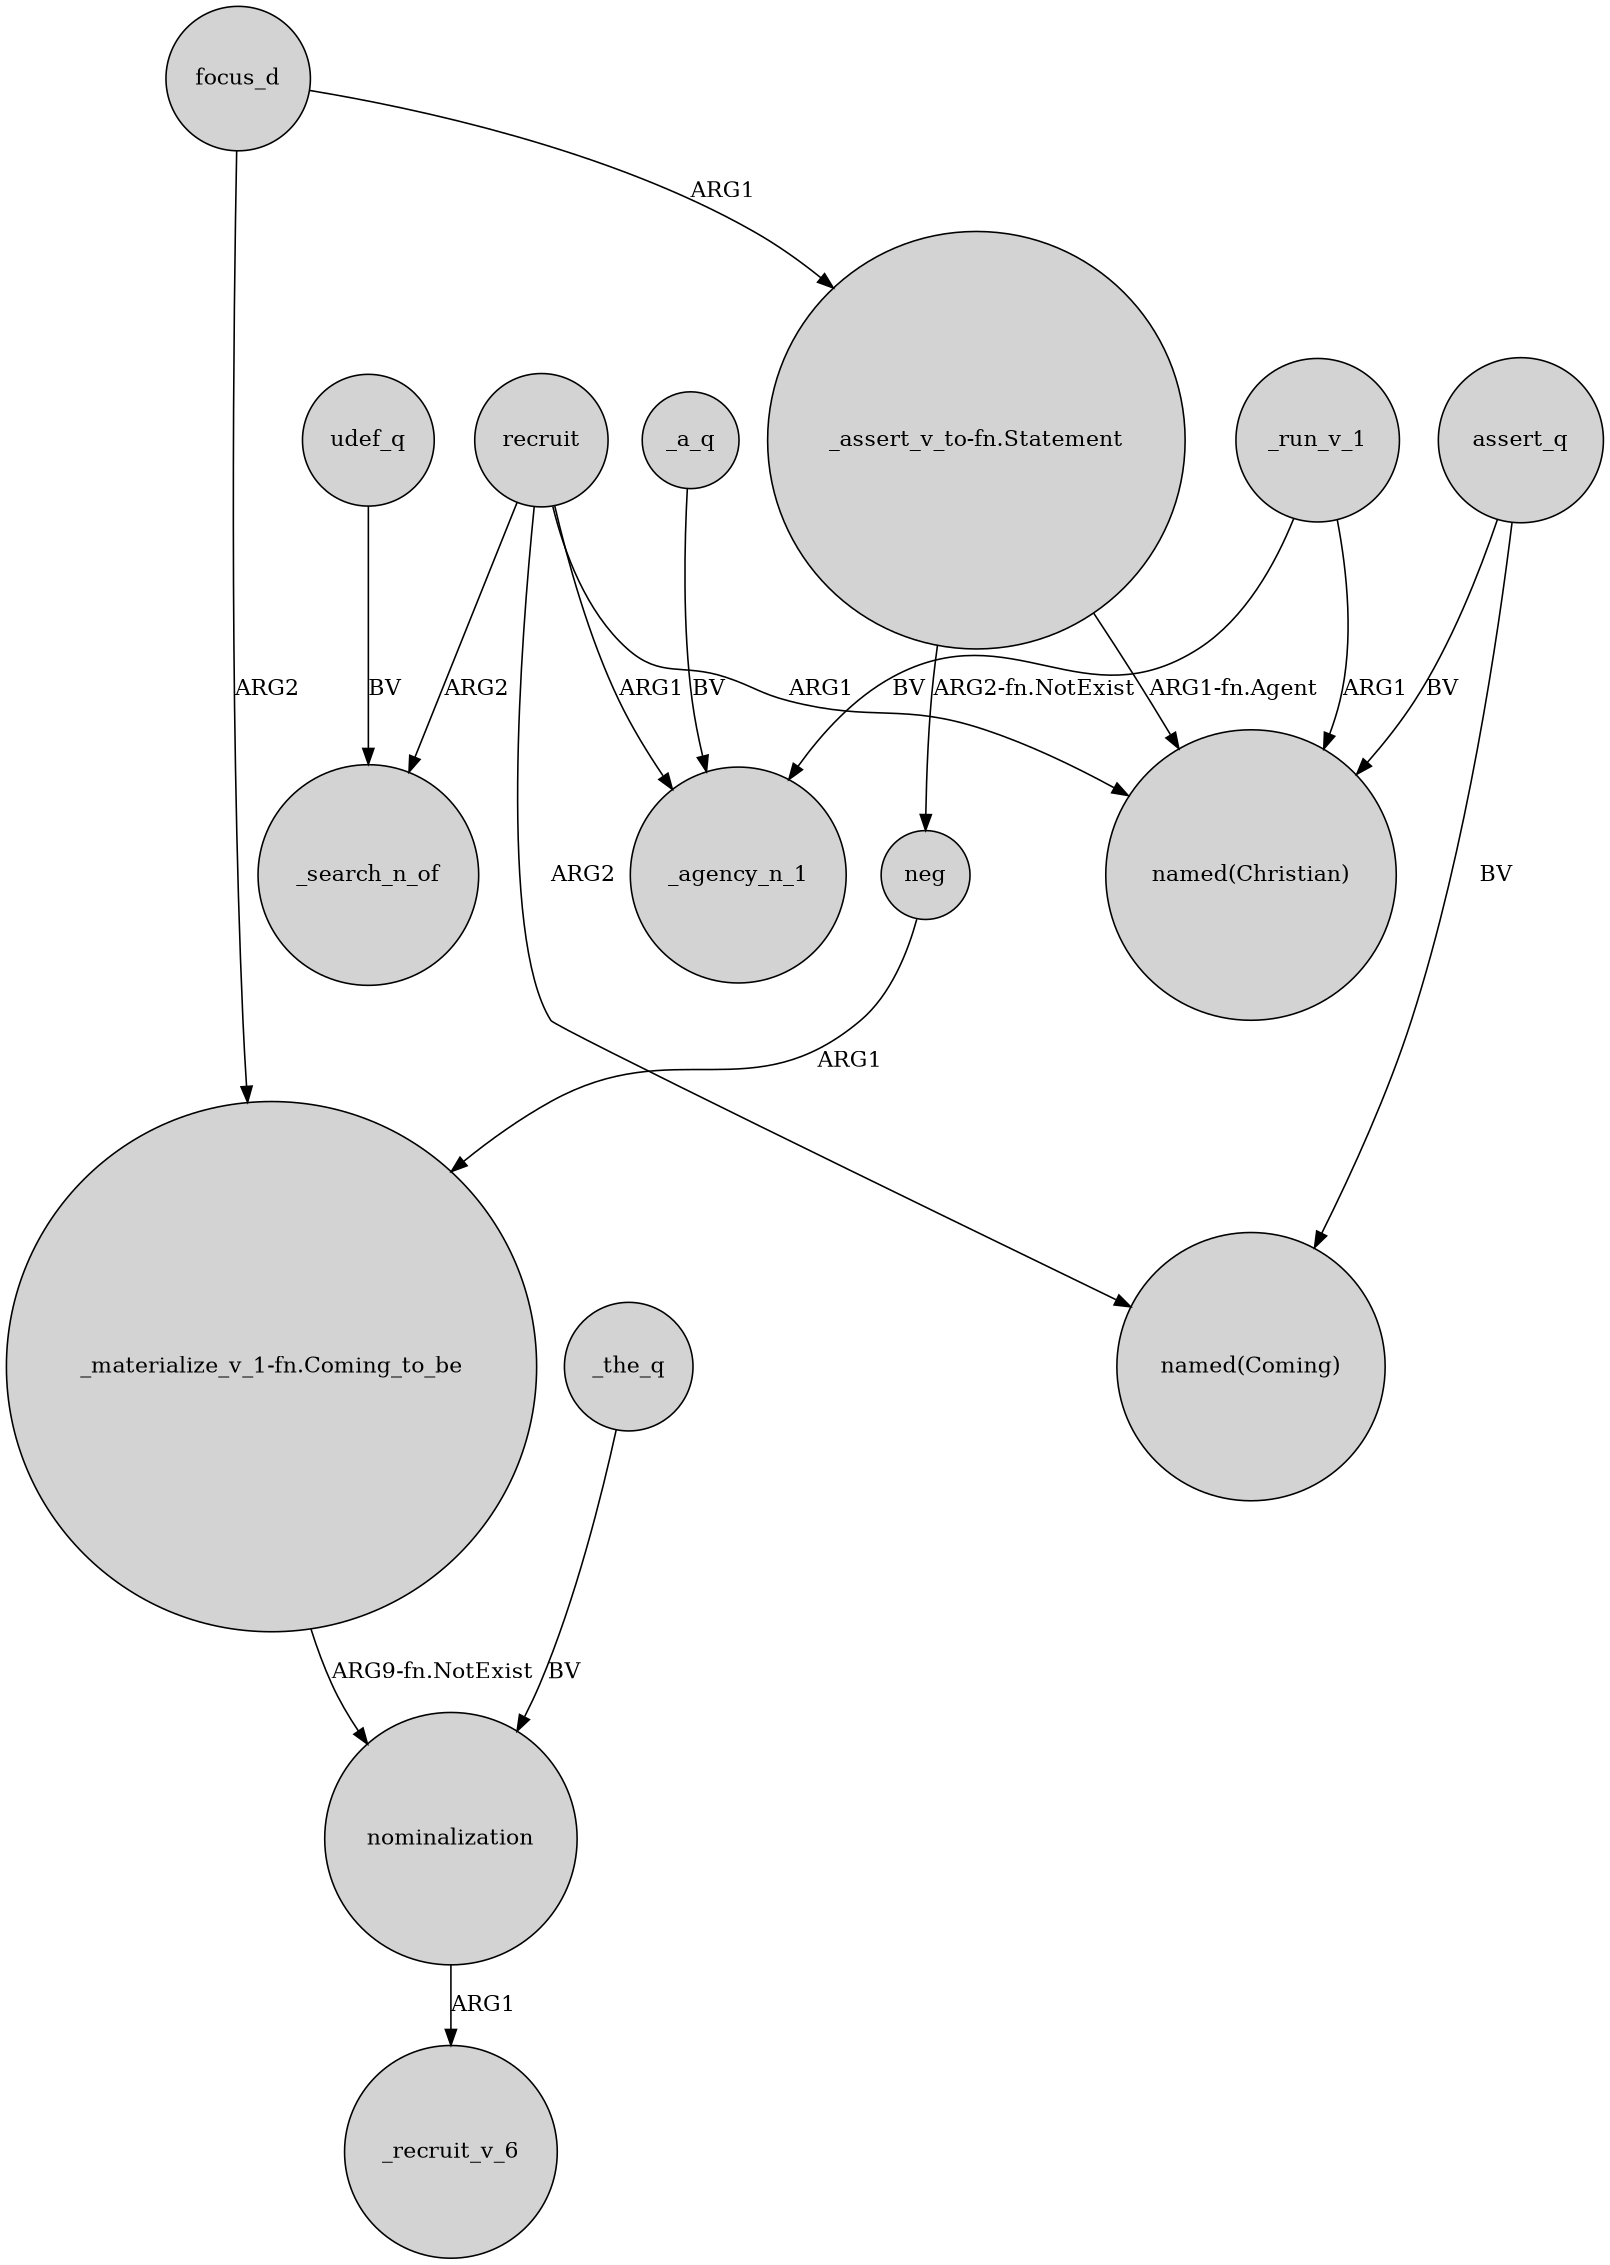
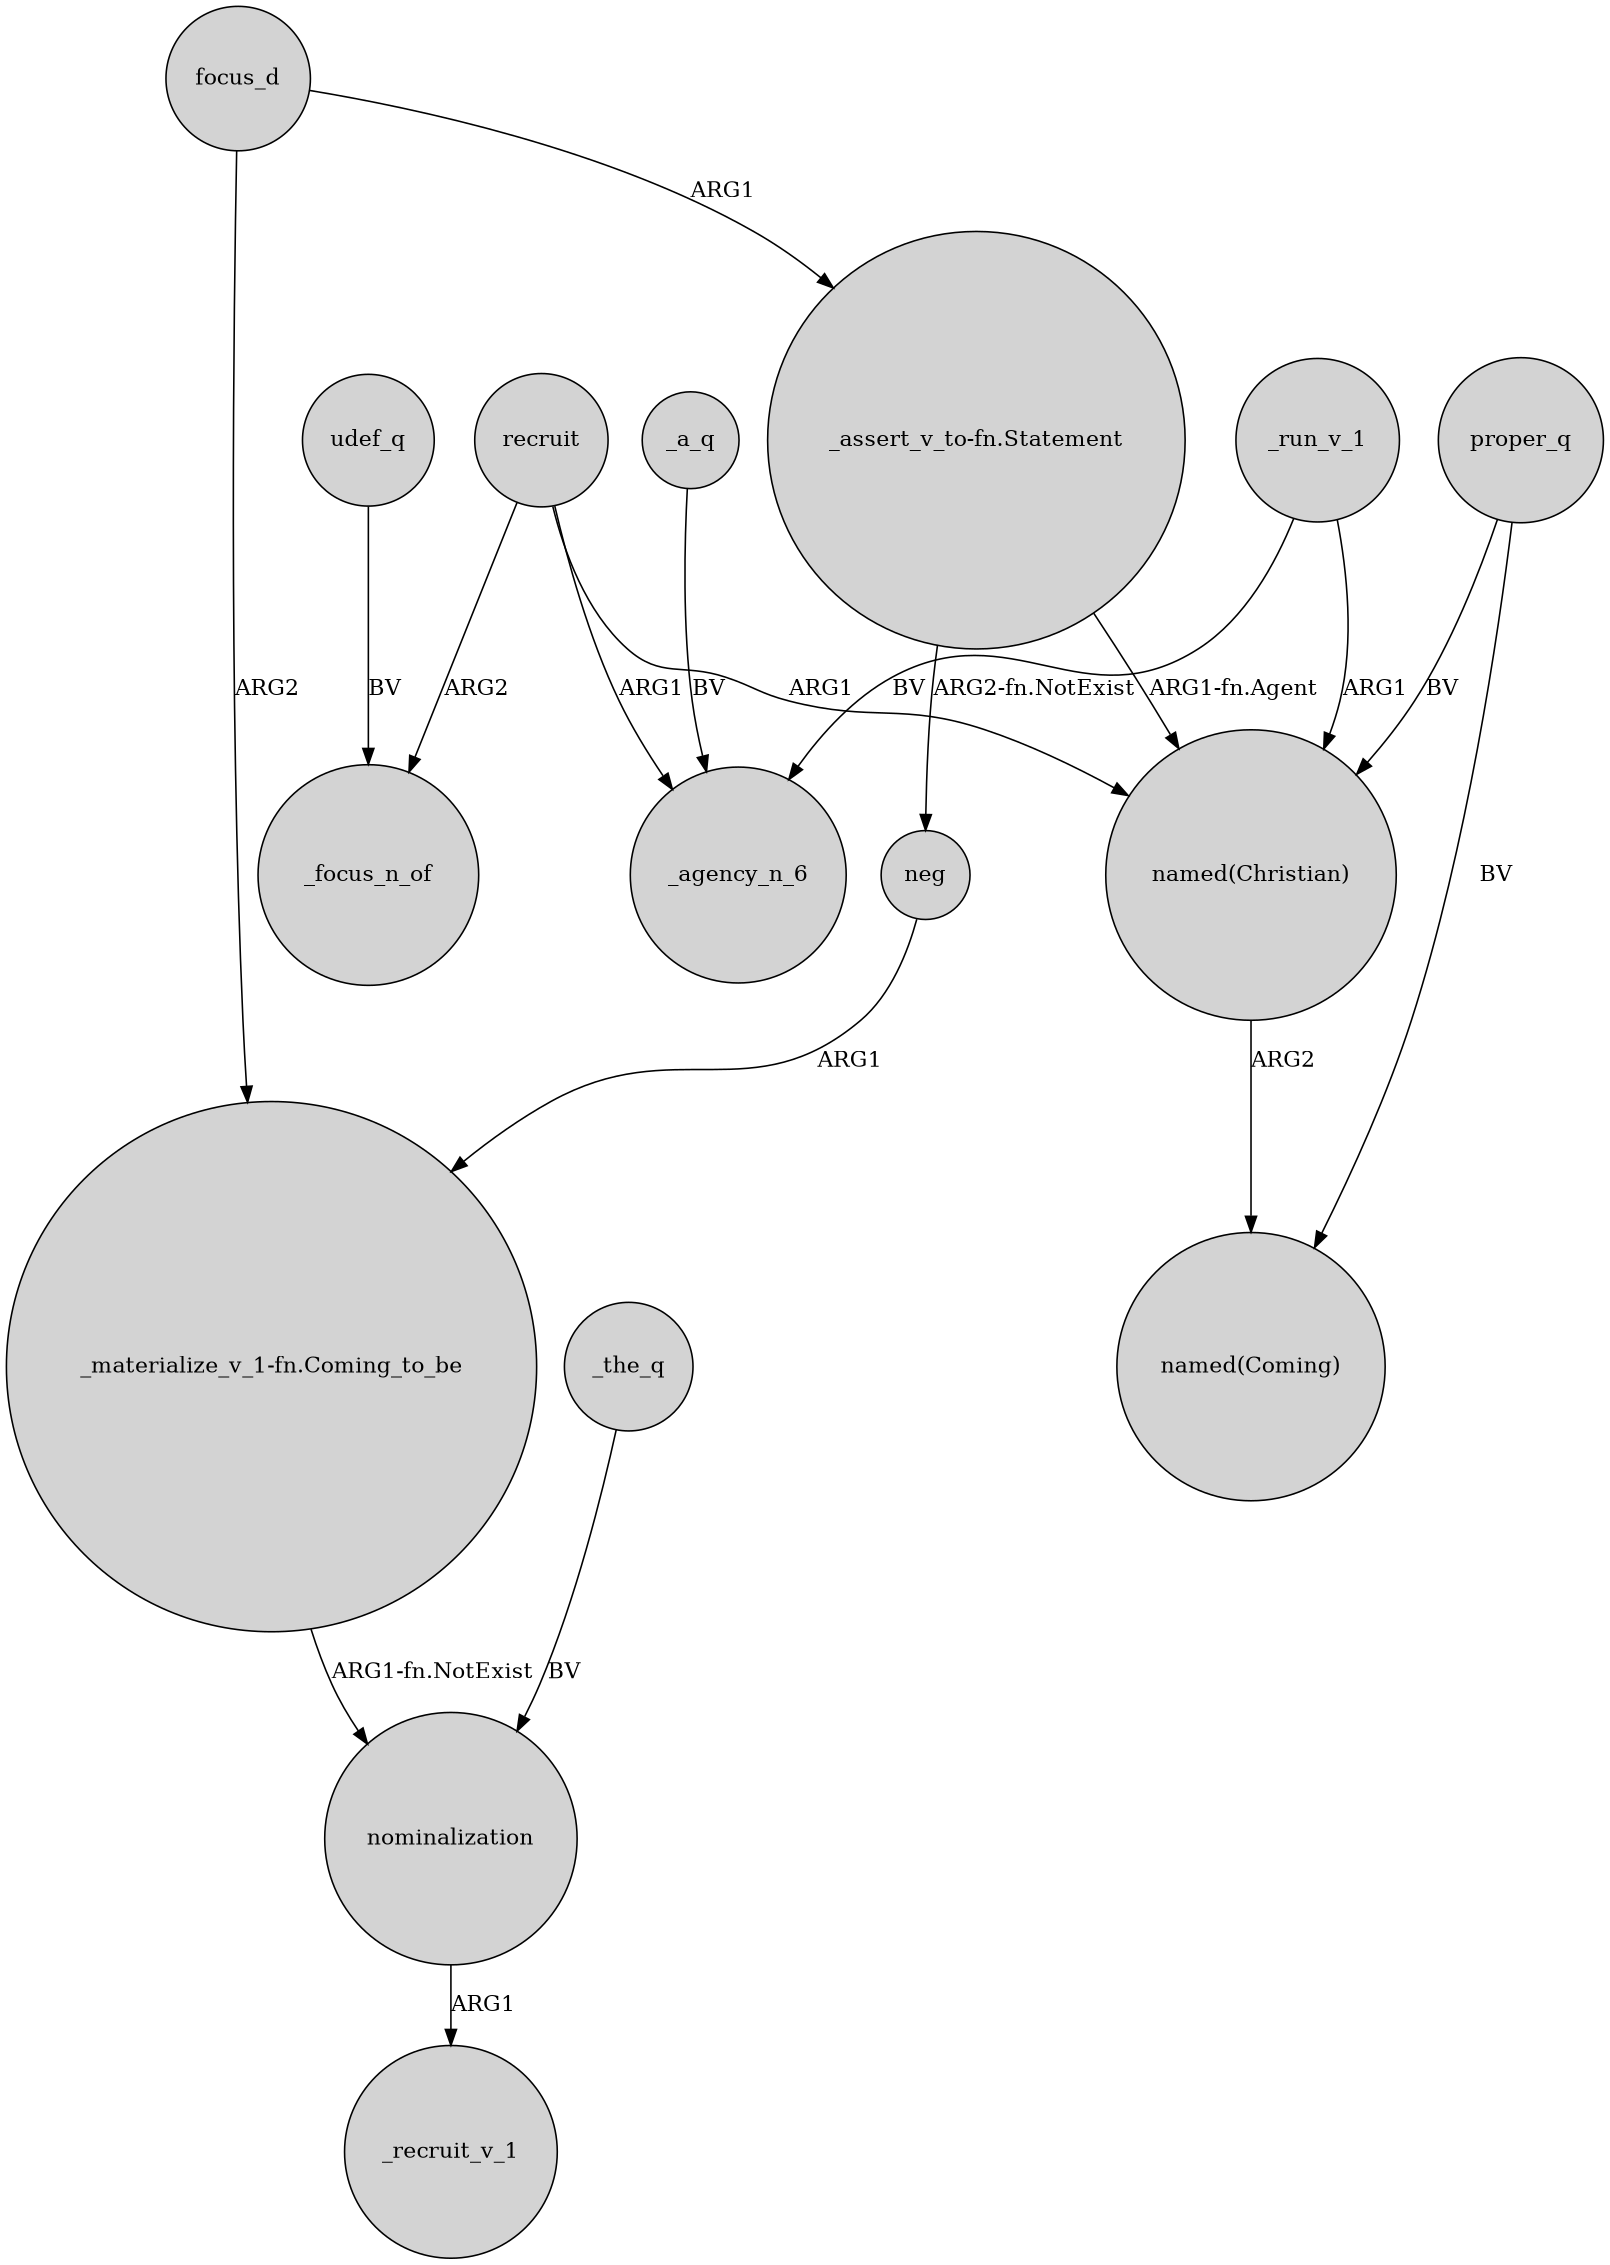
node "assert_q": label "assert_q" -> "proper_q"
node "_search_n_of": label "_search_n_of" -> "_focus_n_of"
node "_agency_n_1": label "_agency_n_1" -> "_agency_n_6"
edge "recruit" -> "named(Coming)": now "named(Christian)" -> "named(Coming)"
edge "_materialize_v_1-fn.Coming_to_be" -> "nominalization": label "ARG9-fn.NotExist" -> "ARG1-fn.NotExist"
node "_recruit_v_6": label "_recruit_v_6" -> "_recruit_v_1"
